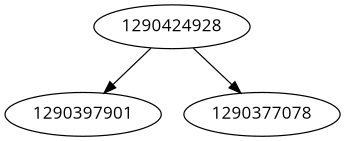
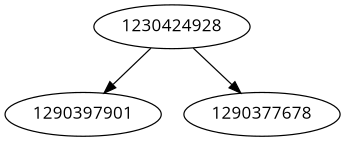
node "1290424928": label "1290424928" -> "1230424928"
node "1290377078": label "1290377078" -> "1290377678"
